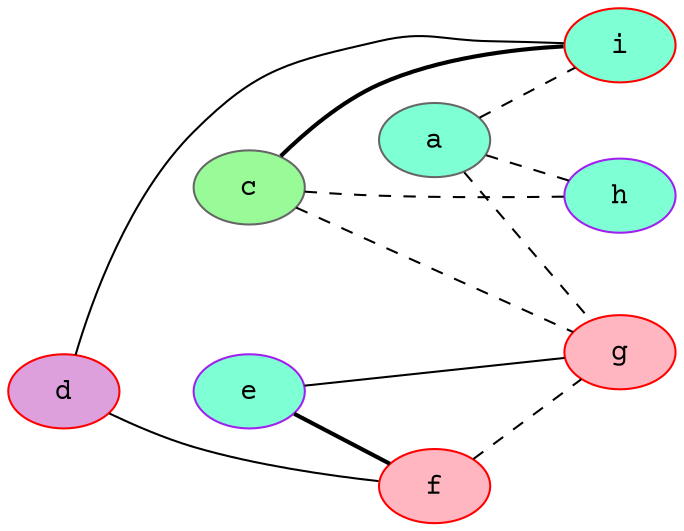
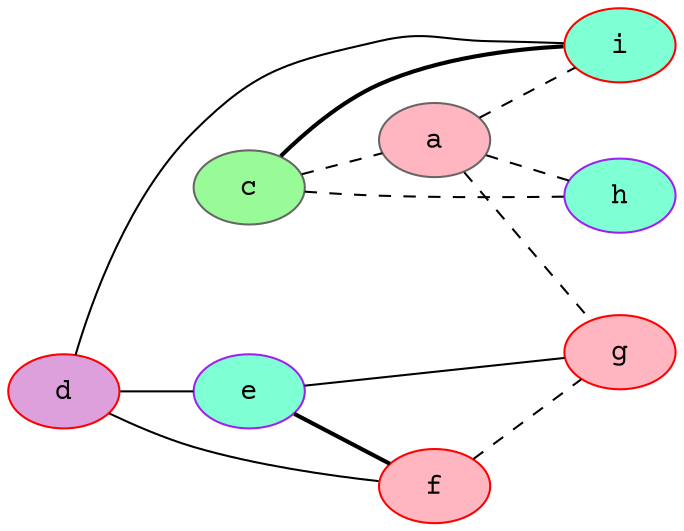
node "a": fillcolor aquamarine -> lightpink
edge "c" -- "g": now "c" -- "a"
edge "d" -- "e": added
